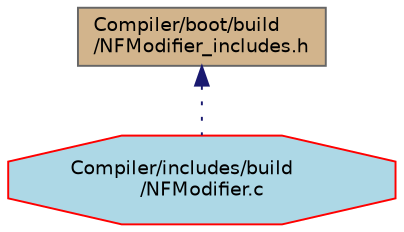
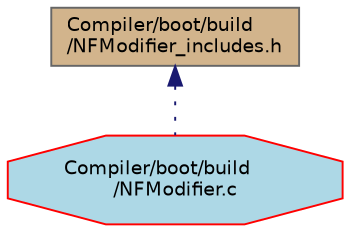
node "Compiler/includes/build /NFModifier.c": label "Compiler/includes/build /NFModifier.c" -> "Compiler/boot/build /NFModifier.c"
